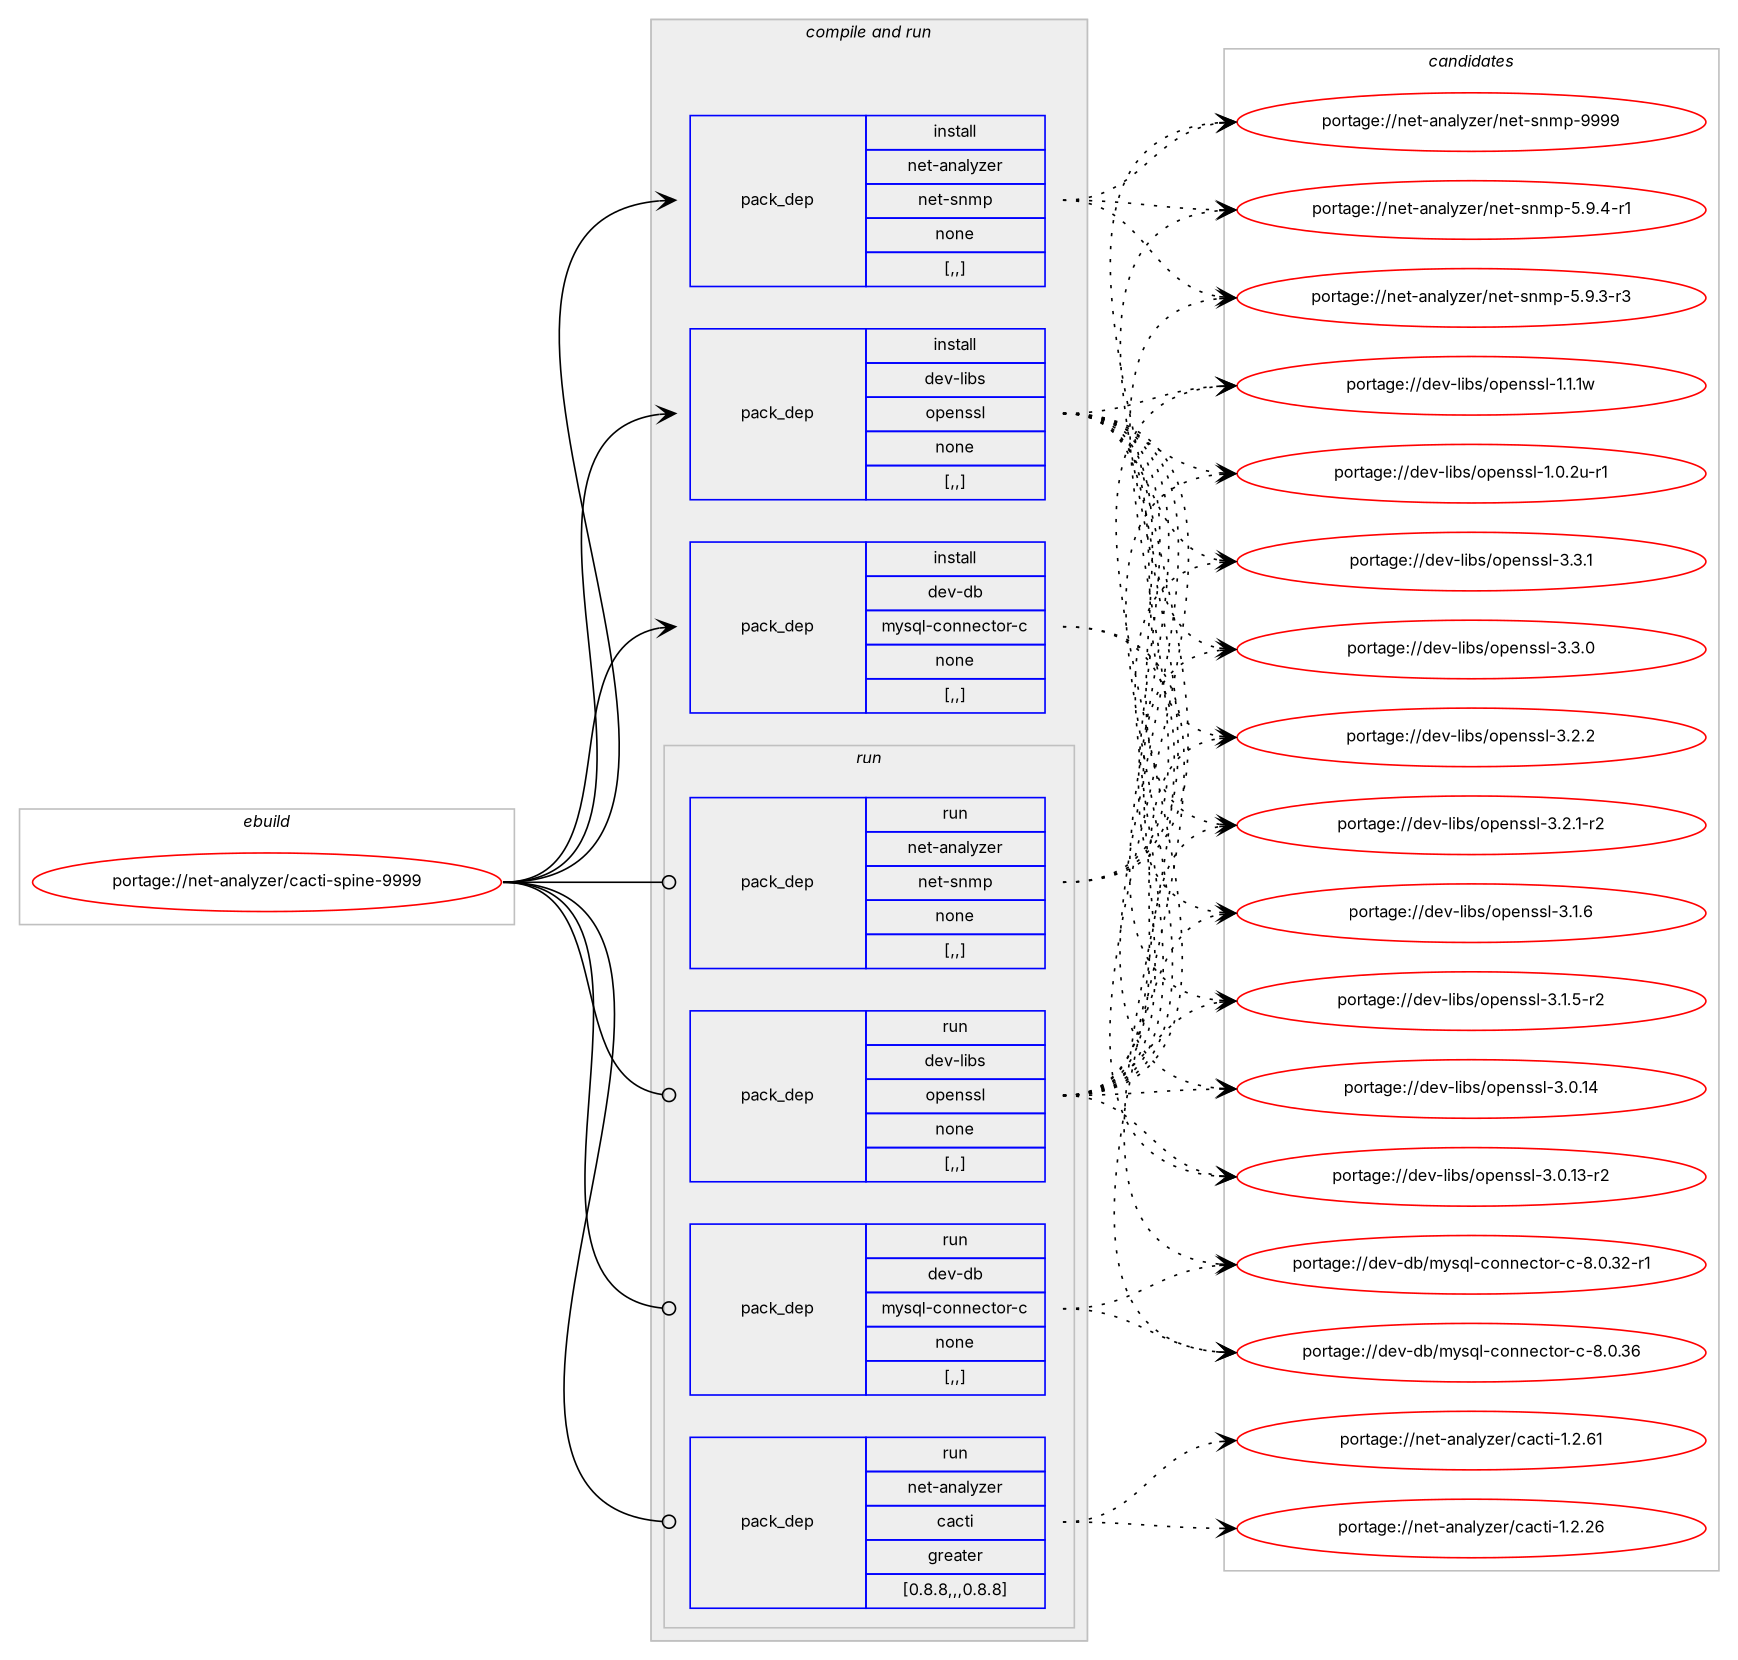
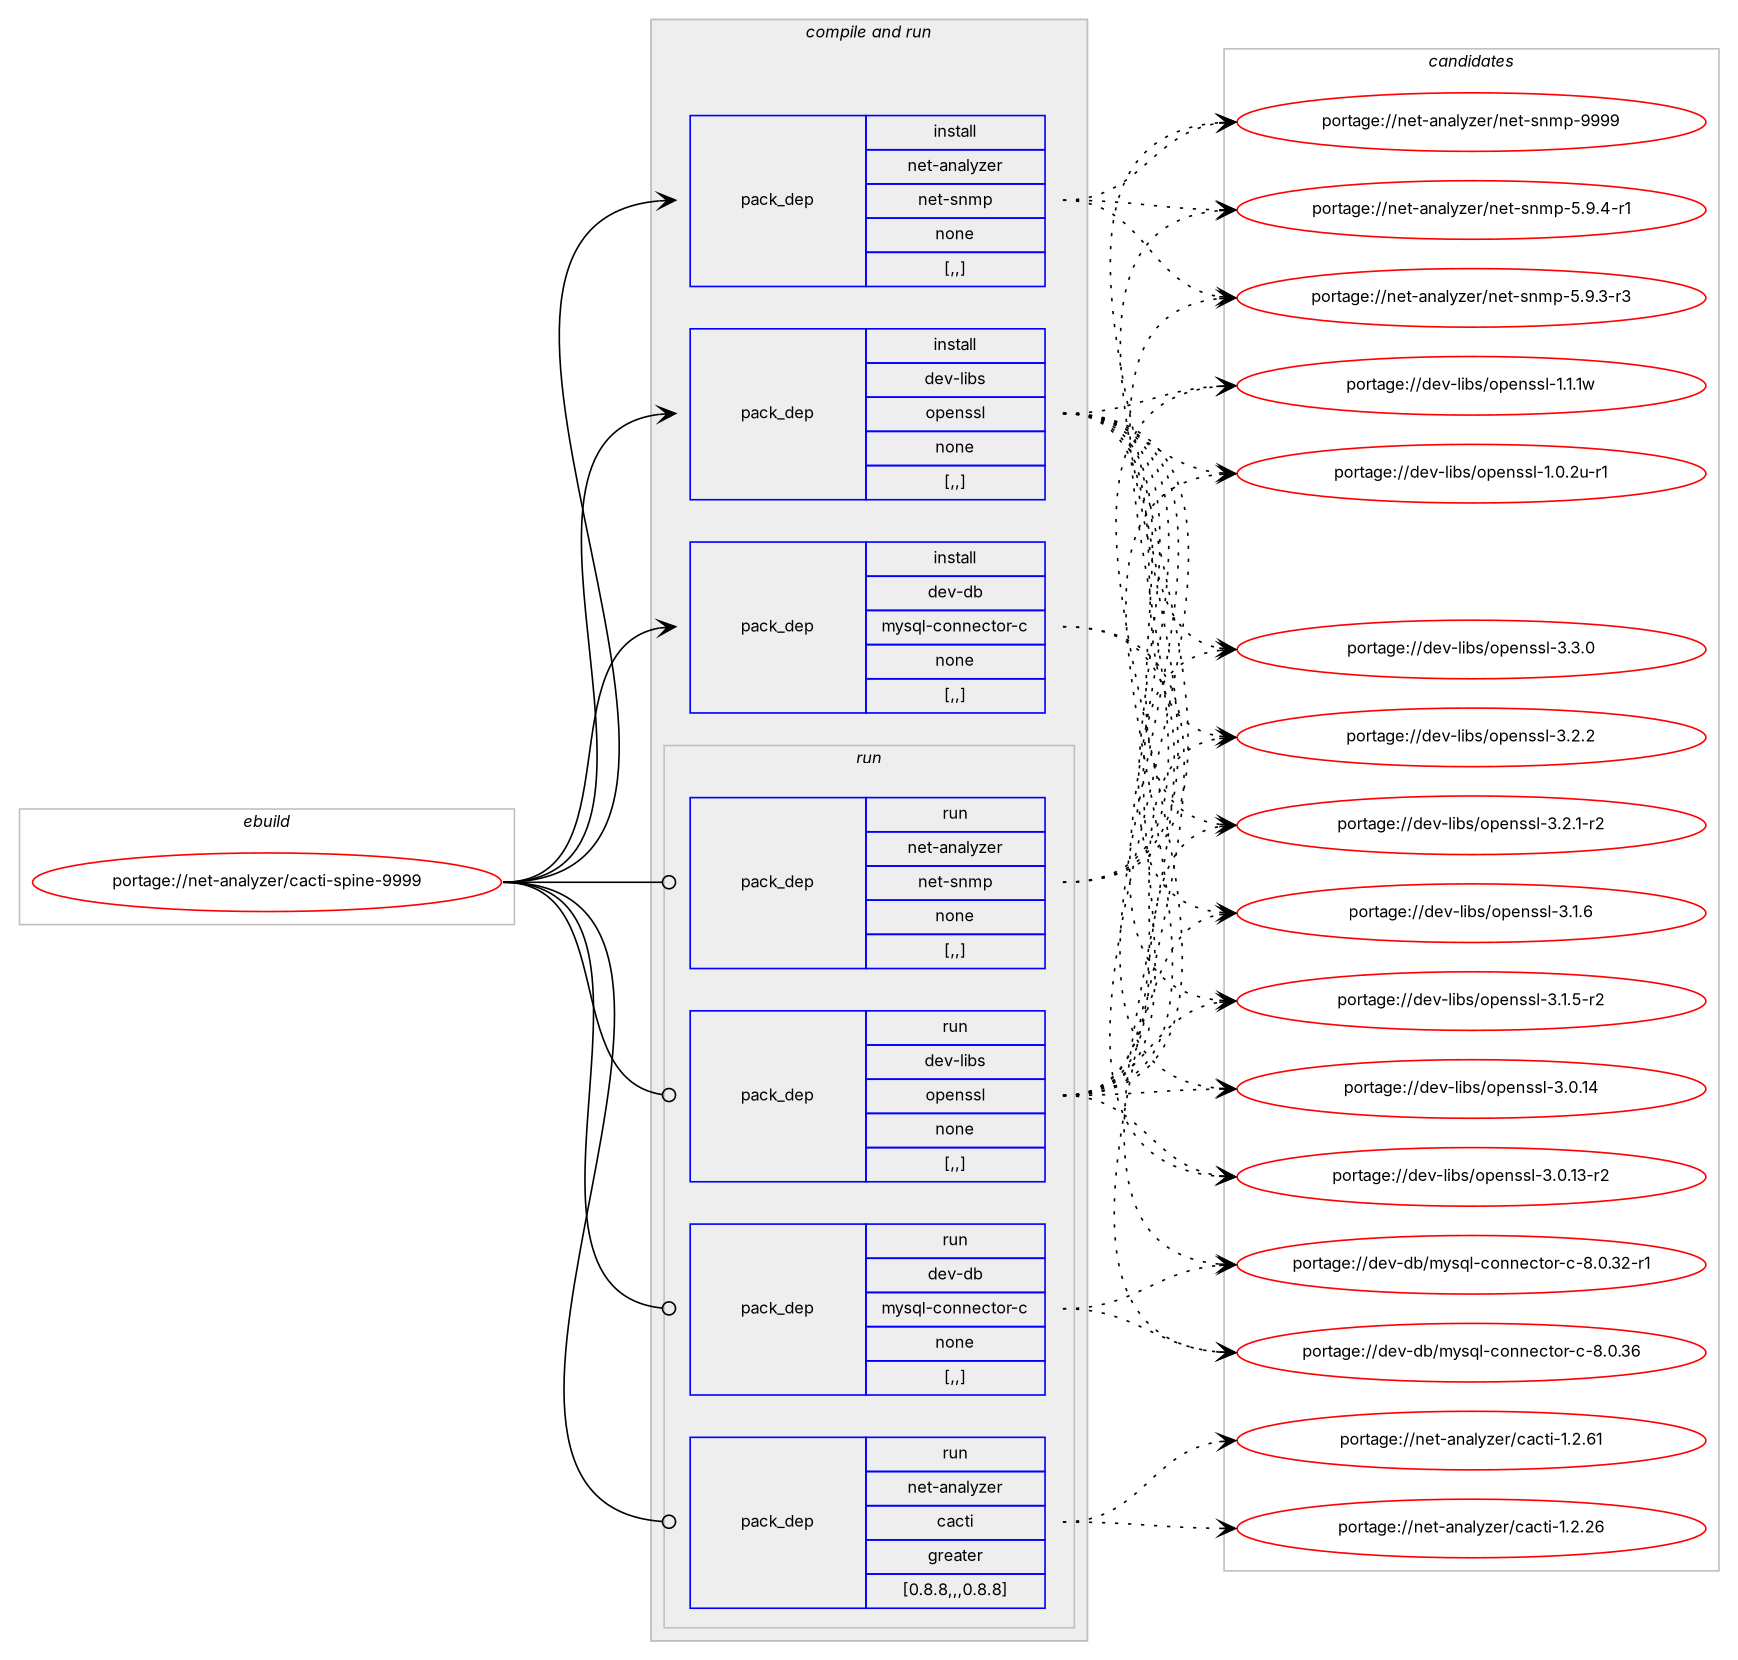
node "portage://dev-libs/openssl-3.3.1": removed
